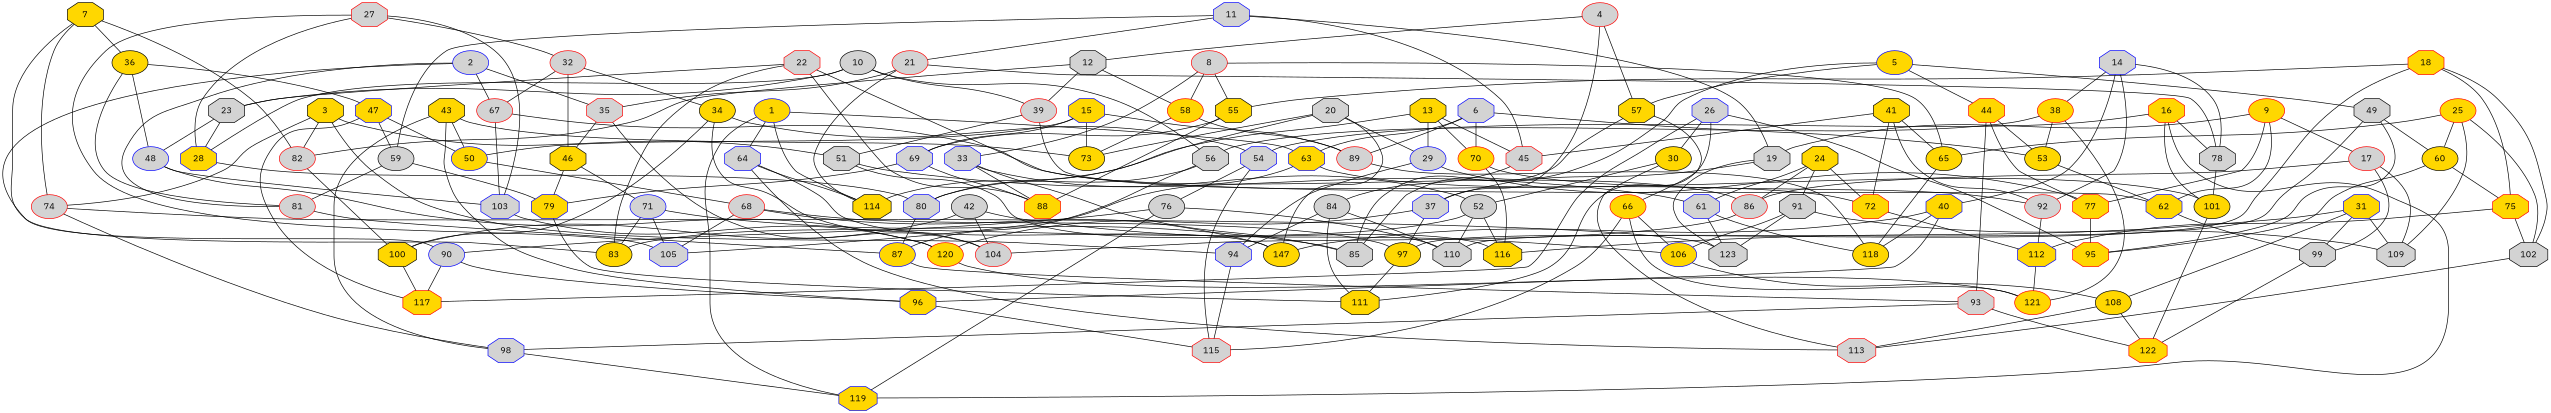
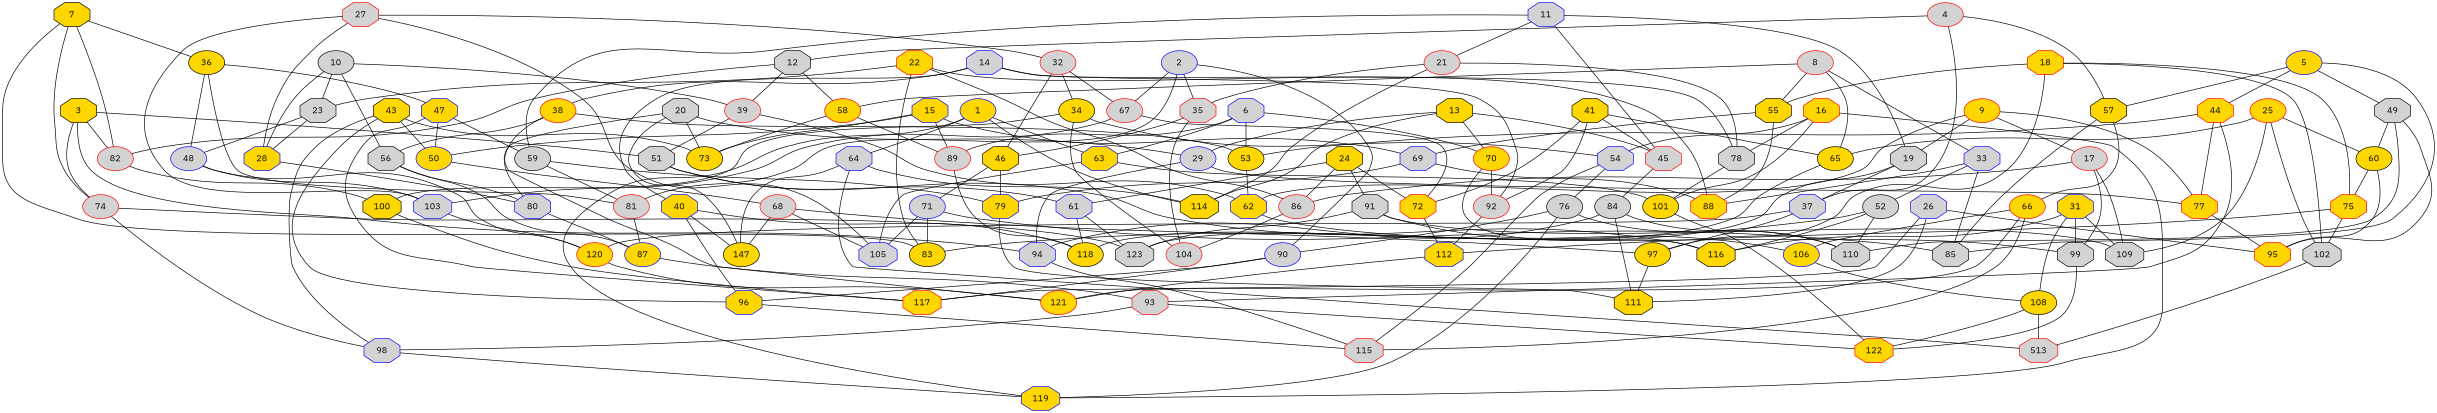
node "22": fillcolor lightgrey -> gold
node "30": removed
node "42": removed
node "113": label "113" -> "513"
